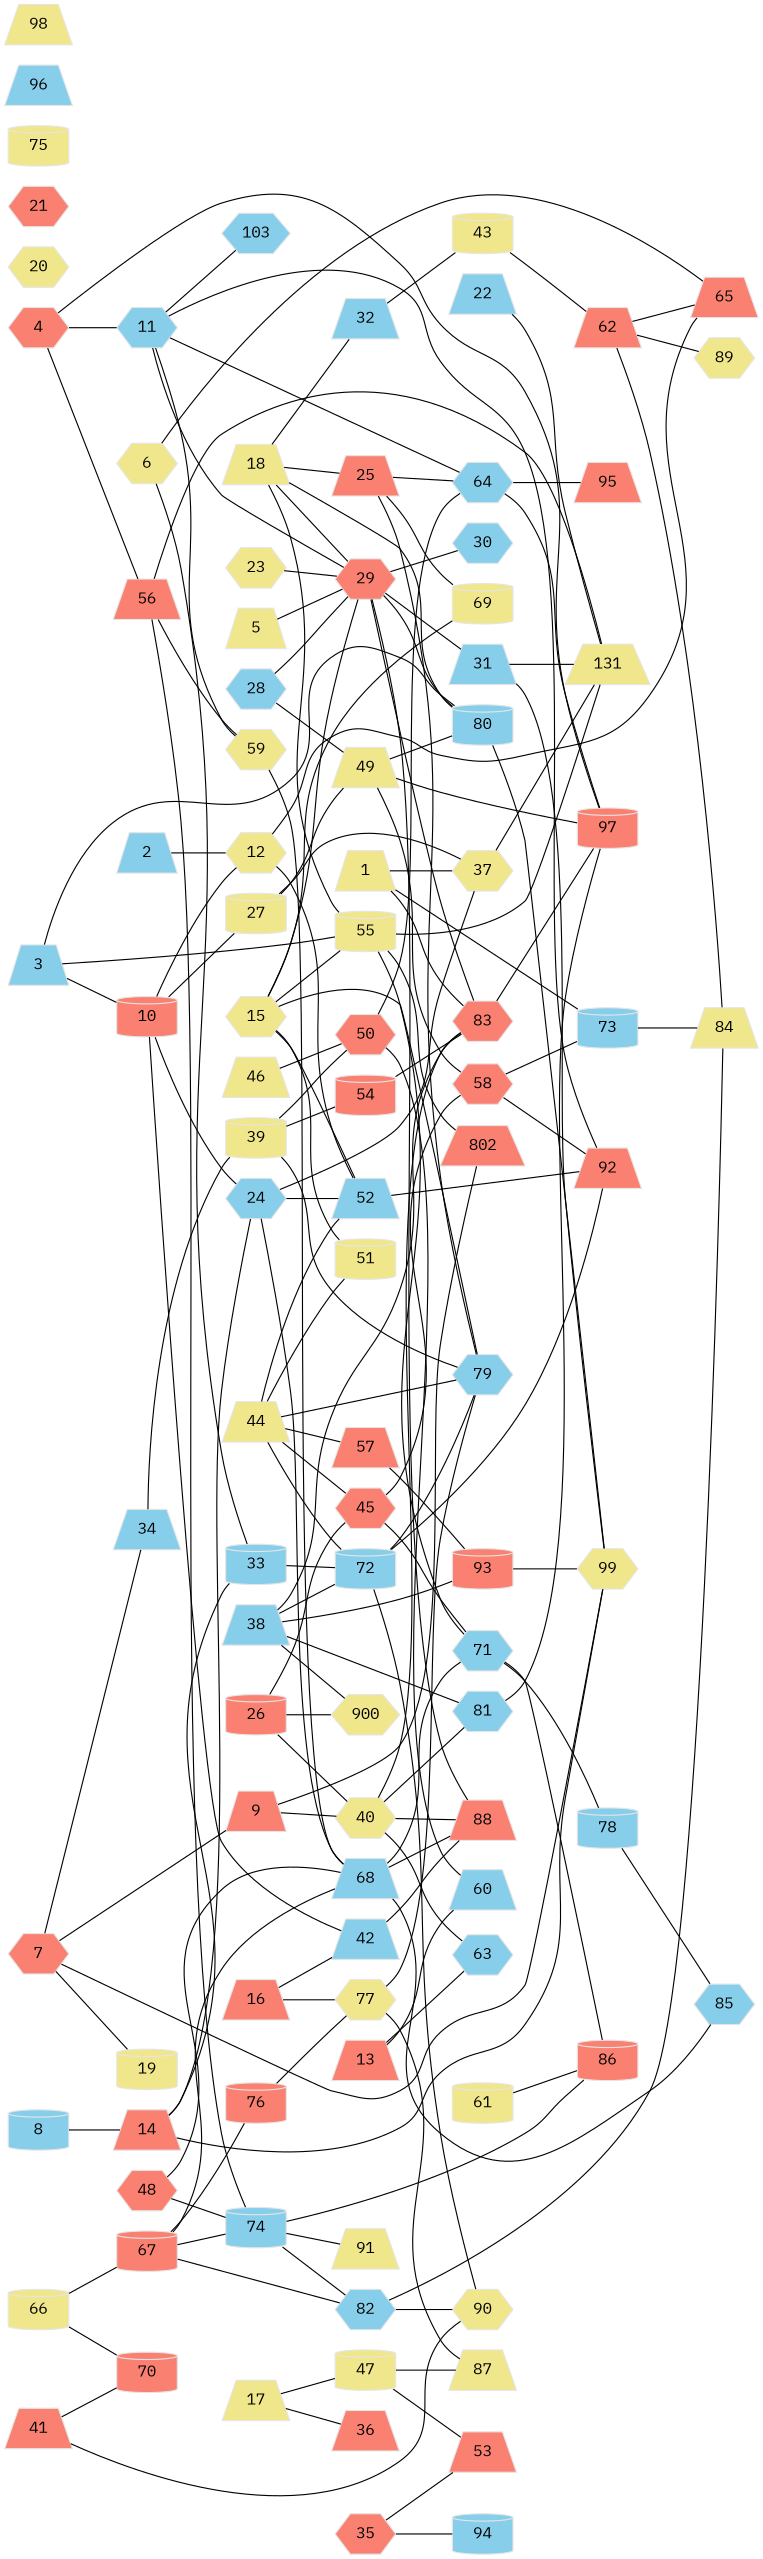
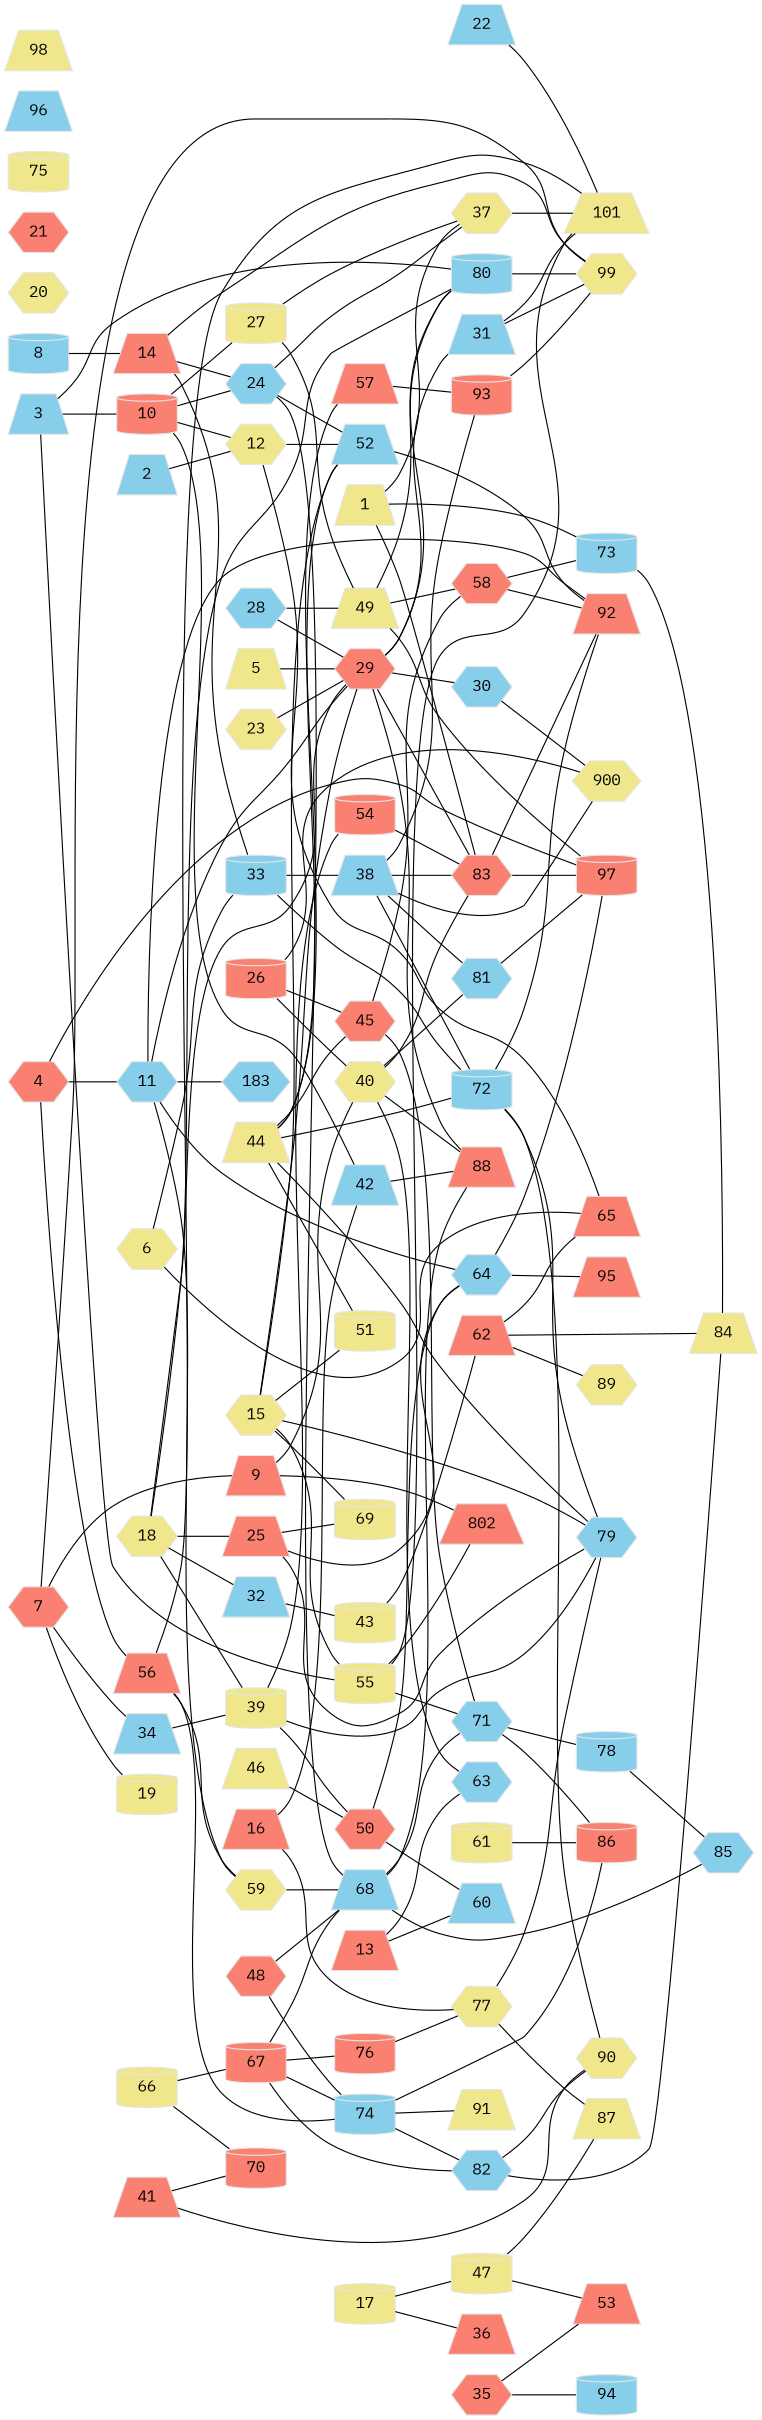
node "103": label "103" -> "183"
node "18": shape trapezium -> hexagon
node "131": label "131" -> "101"
edge "18" -- "55": now "18" -- "39"
edge "30" -- "900": added
edge "92" -- "83": added
edge "33" -- "38": added
node "17": shape trapezium -> cylinder
